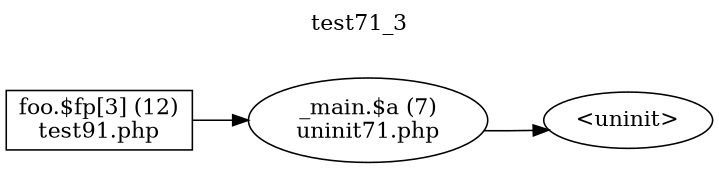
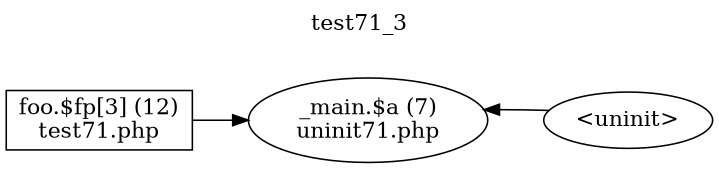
node "foo.$fp[3] (12) test91.php": label "foo.$fp[3] (12) test91.php" -> "foo.$fp[3] (12) test71.php"
edge "_main.$a (7) uninit71.php" -> "<uninit>": reversed
